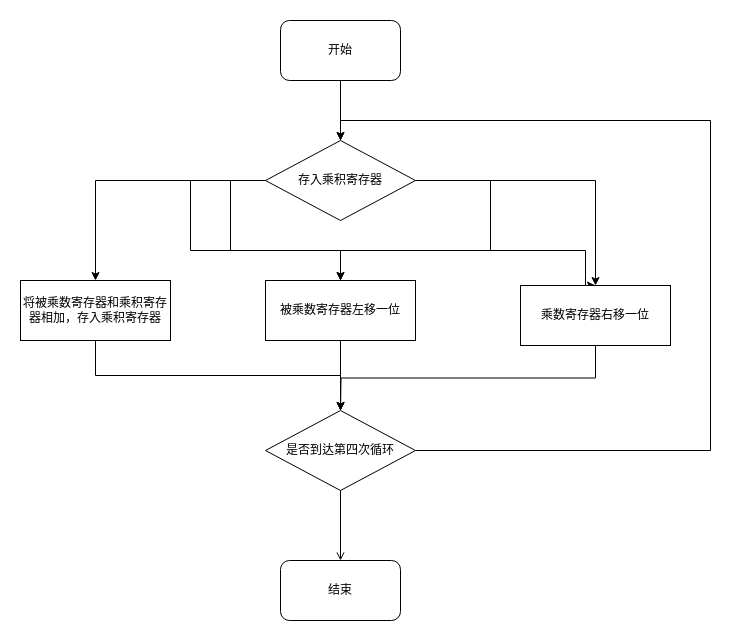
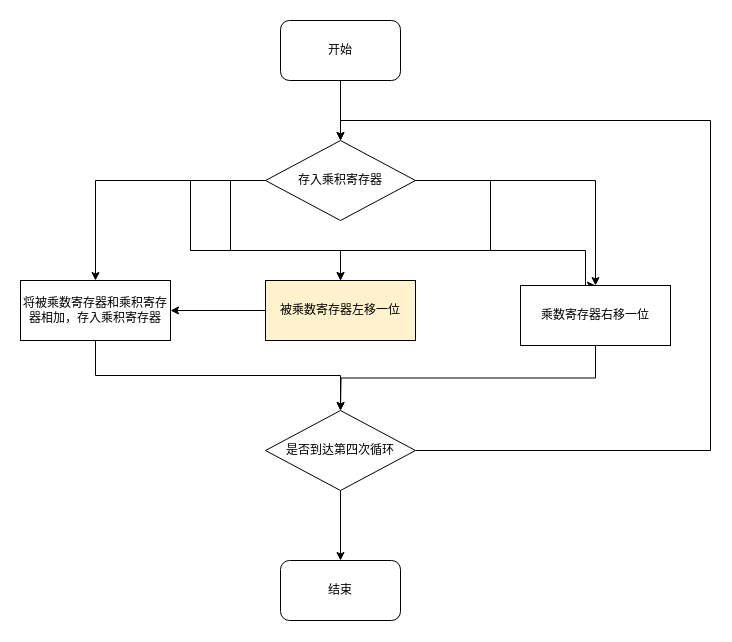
node "被乘数寄存器左移一位": fillcolor #ffffff -> #fff2cc
edge "被乘数寄存器左移一位" -> "是否到达第四次循环": now "被乘数寄存器左移一位" -> "将被乘数寄存器和乘积寄存器相加，存入乘积寄存器"
edge "是否到达第四次循环" -> "结束": arrowhead open -> classic
